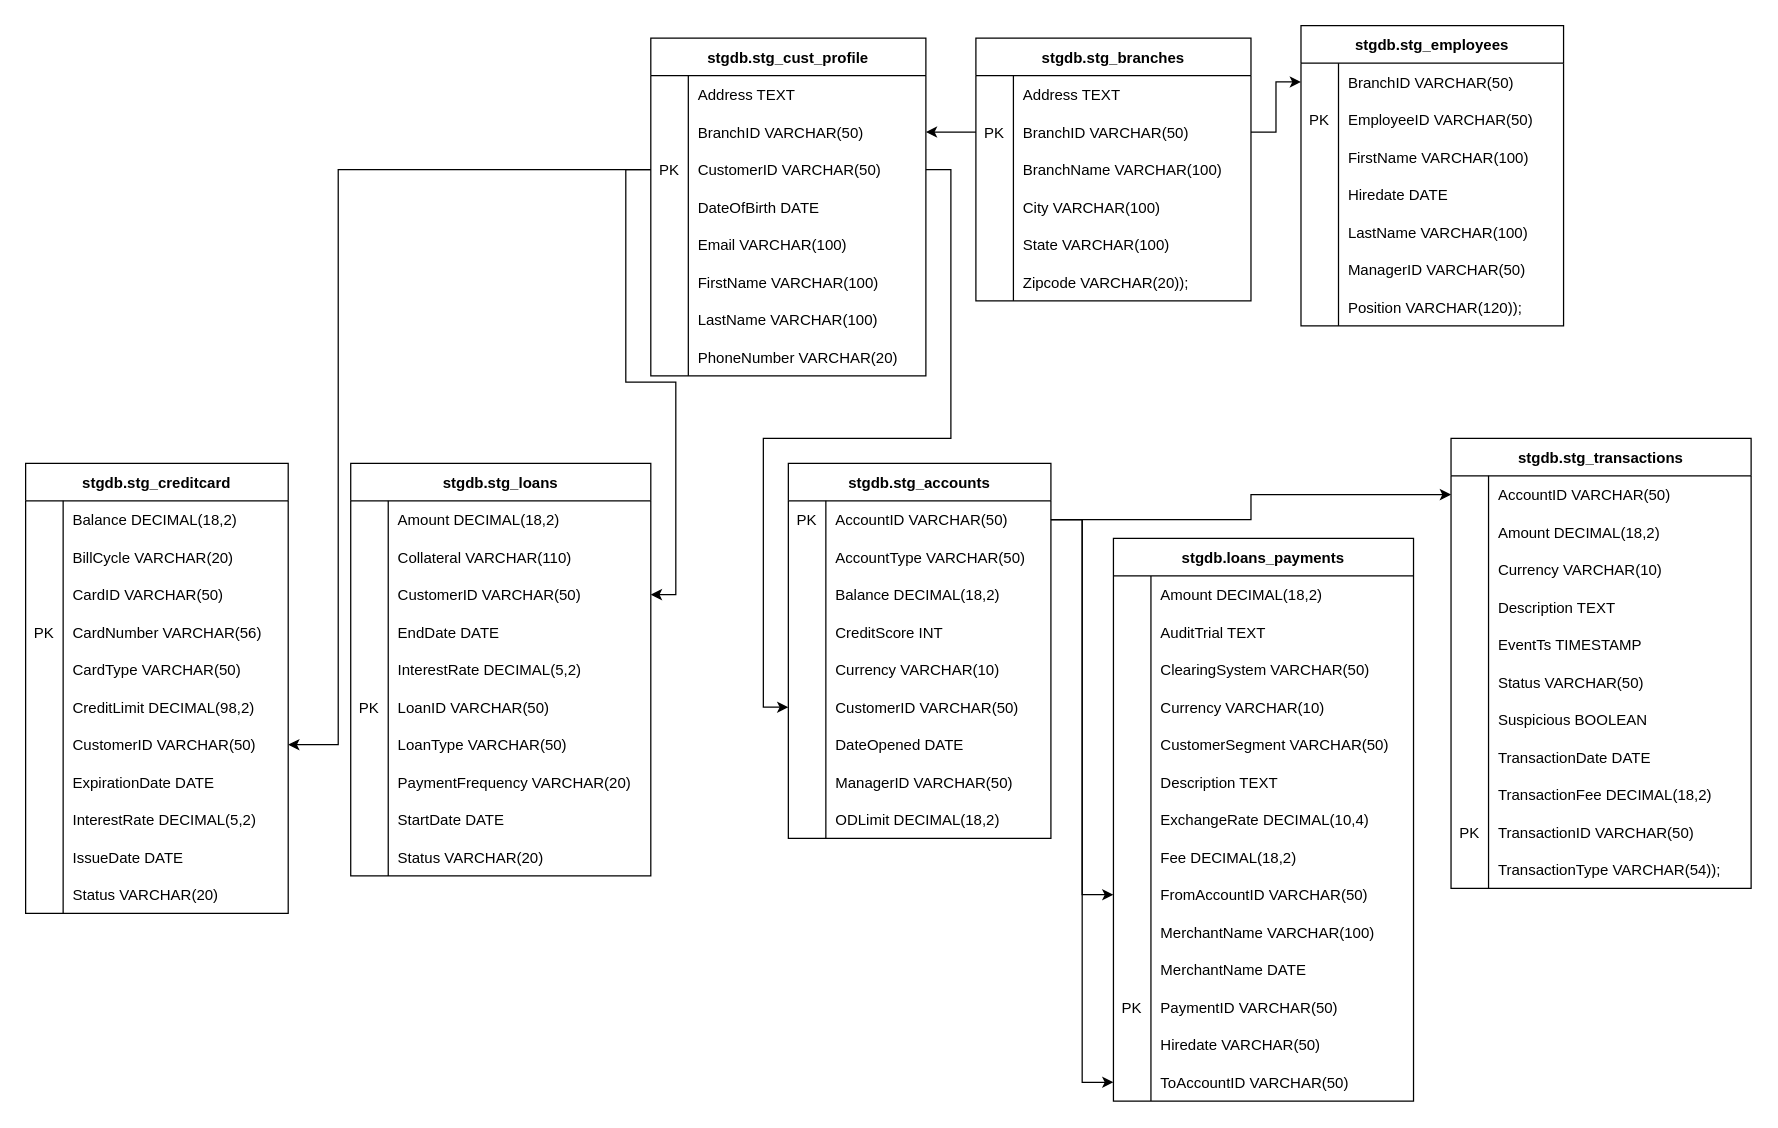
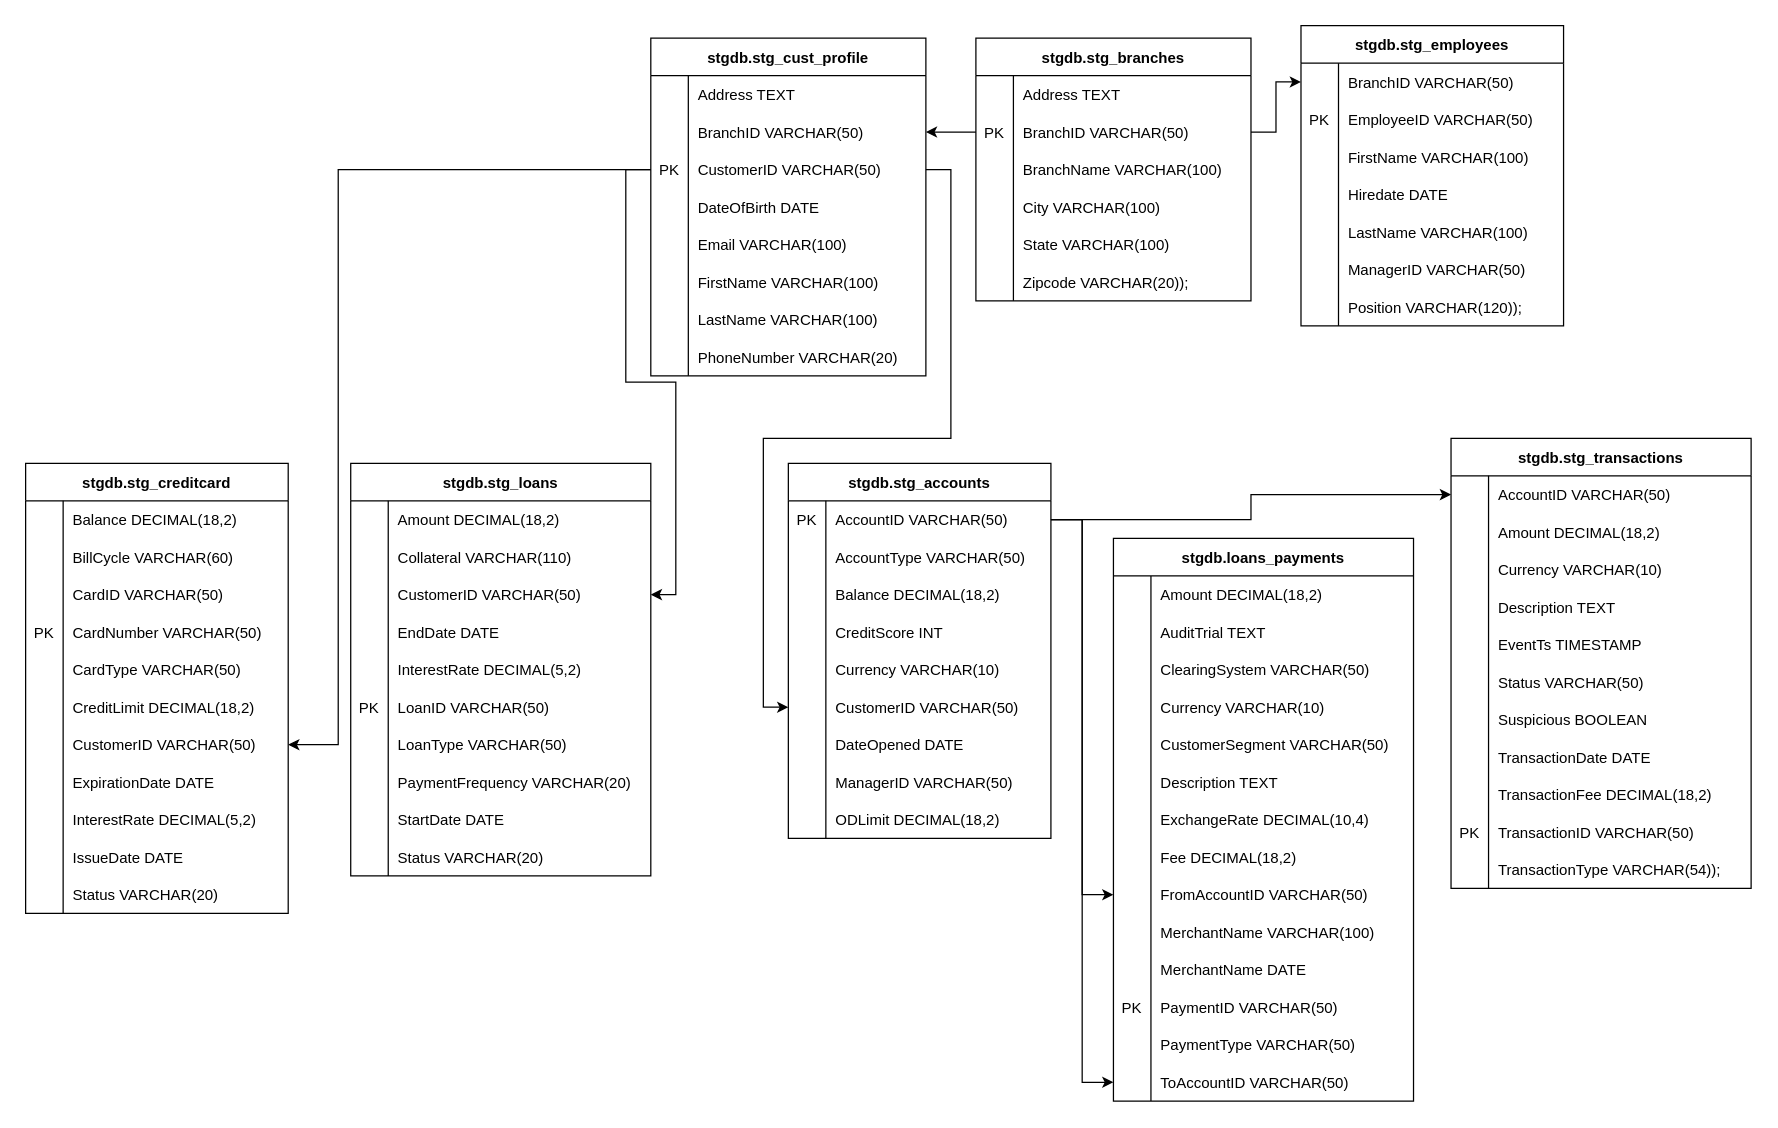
node "BillCycle VARCHAR(20)": label "BillCycle VARCHAR(20)" -> "BillCycle VARCHAR(60)"
node "CardNumber VARCHAR(56)": label "CardNumber VARCHAR(56)" -> "CardNumber VARCHAR(50)"
node "CreditLimit DECIMAL(98,2)": label "CreditLimit DECIMAL(98,2)" -> "CreditLimit DECIMAL(18,2)"
node "Hiredate VARCHAR(50)": label "Hiredate VARCHAR(50)" -> "PaymentType VARCHAR(50)"
